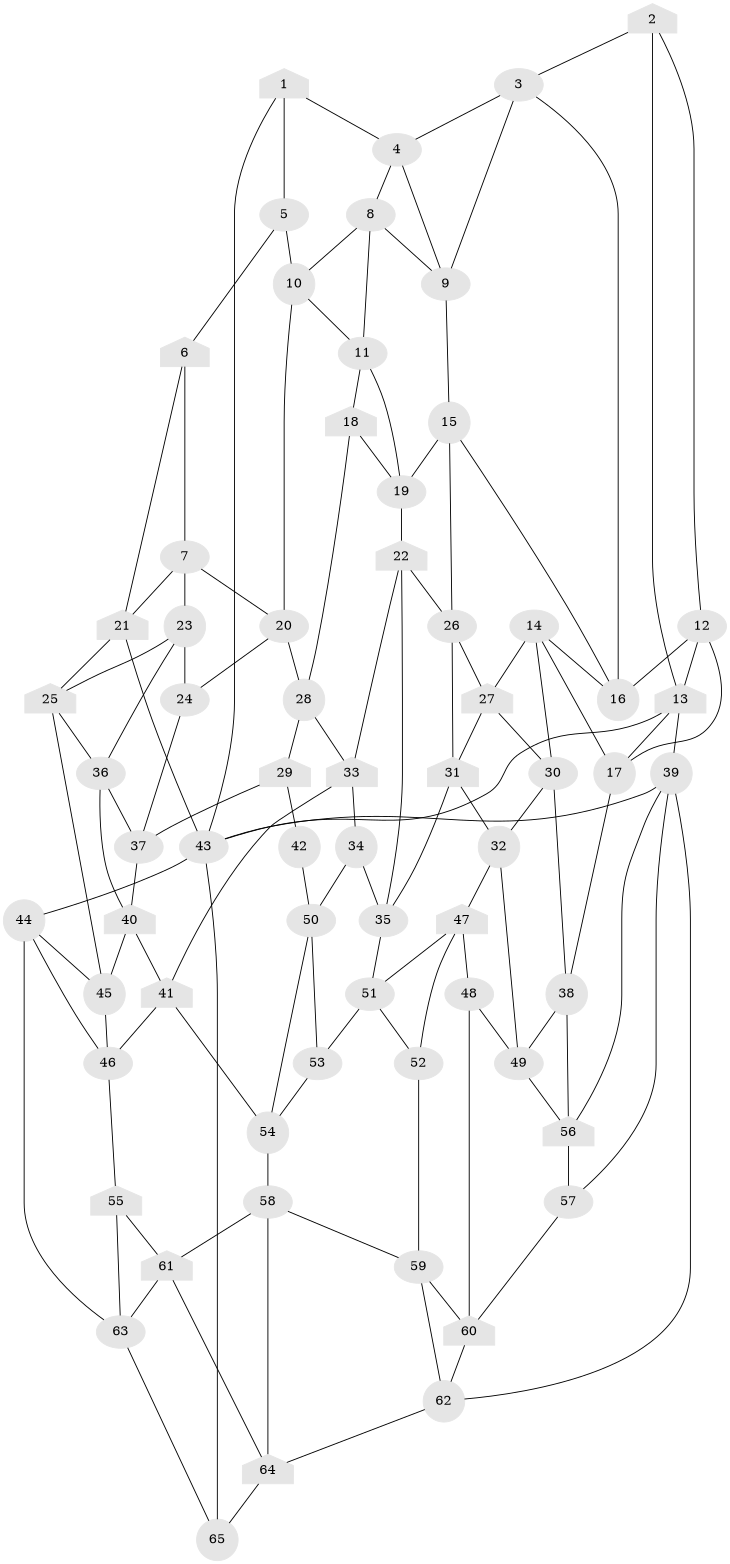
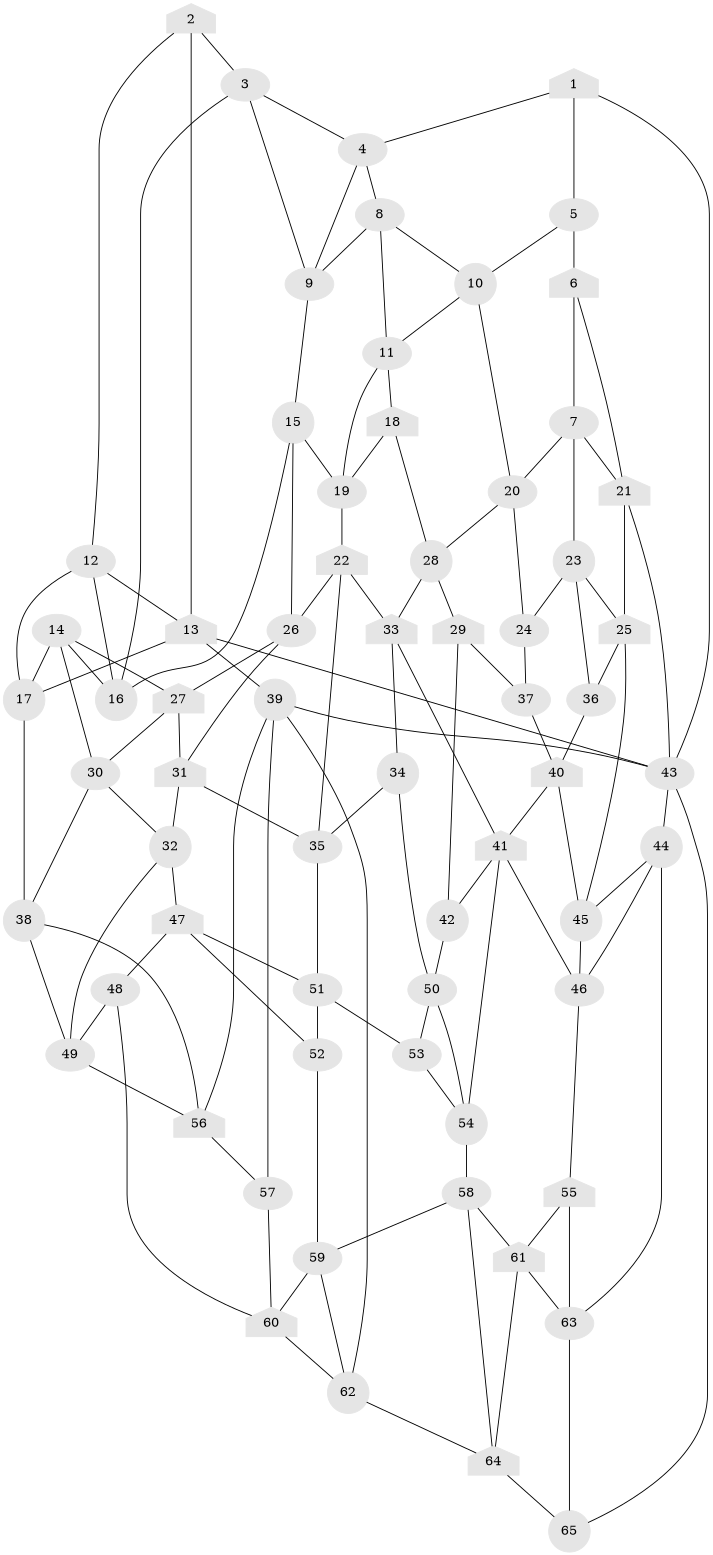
edge "36" -- "37": removed
edge "41" -- "42": added
